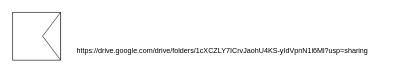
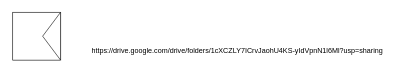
node "https://drive.google.com/drive/folders/1cXCZLY7ICrvJaohU4KS-yIdVpnN1l6Ml?usp=sharing": moved (228, 51) -> (243, 51)
